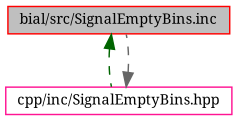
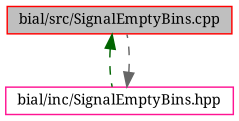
node "bial/src/SignalEmptyBins.inc": label "bial/src/SignalEmptyBins.inc" -> "bial/src/SignalEmptyBins.cpp"
node "cpp/inc/SignalEmptyBins.hpp": label "cpp/inc/SignalEmptyBins.hpp" -> "bial/inc/SignalEmptyBins.hpp"
